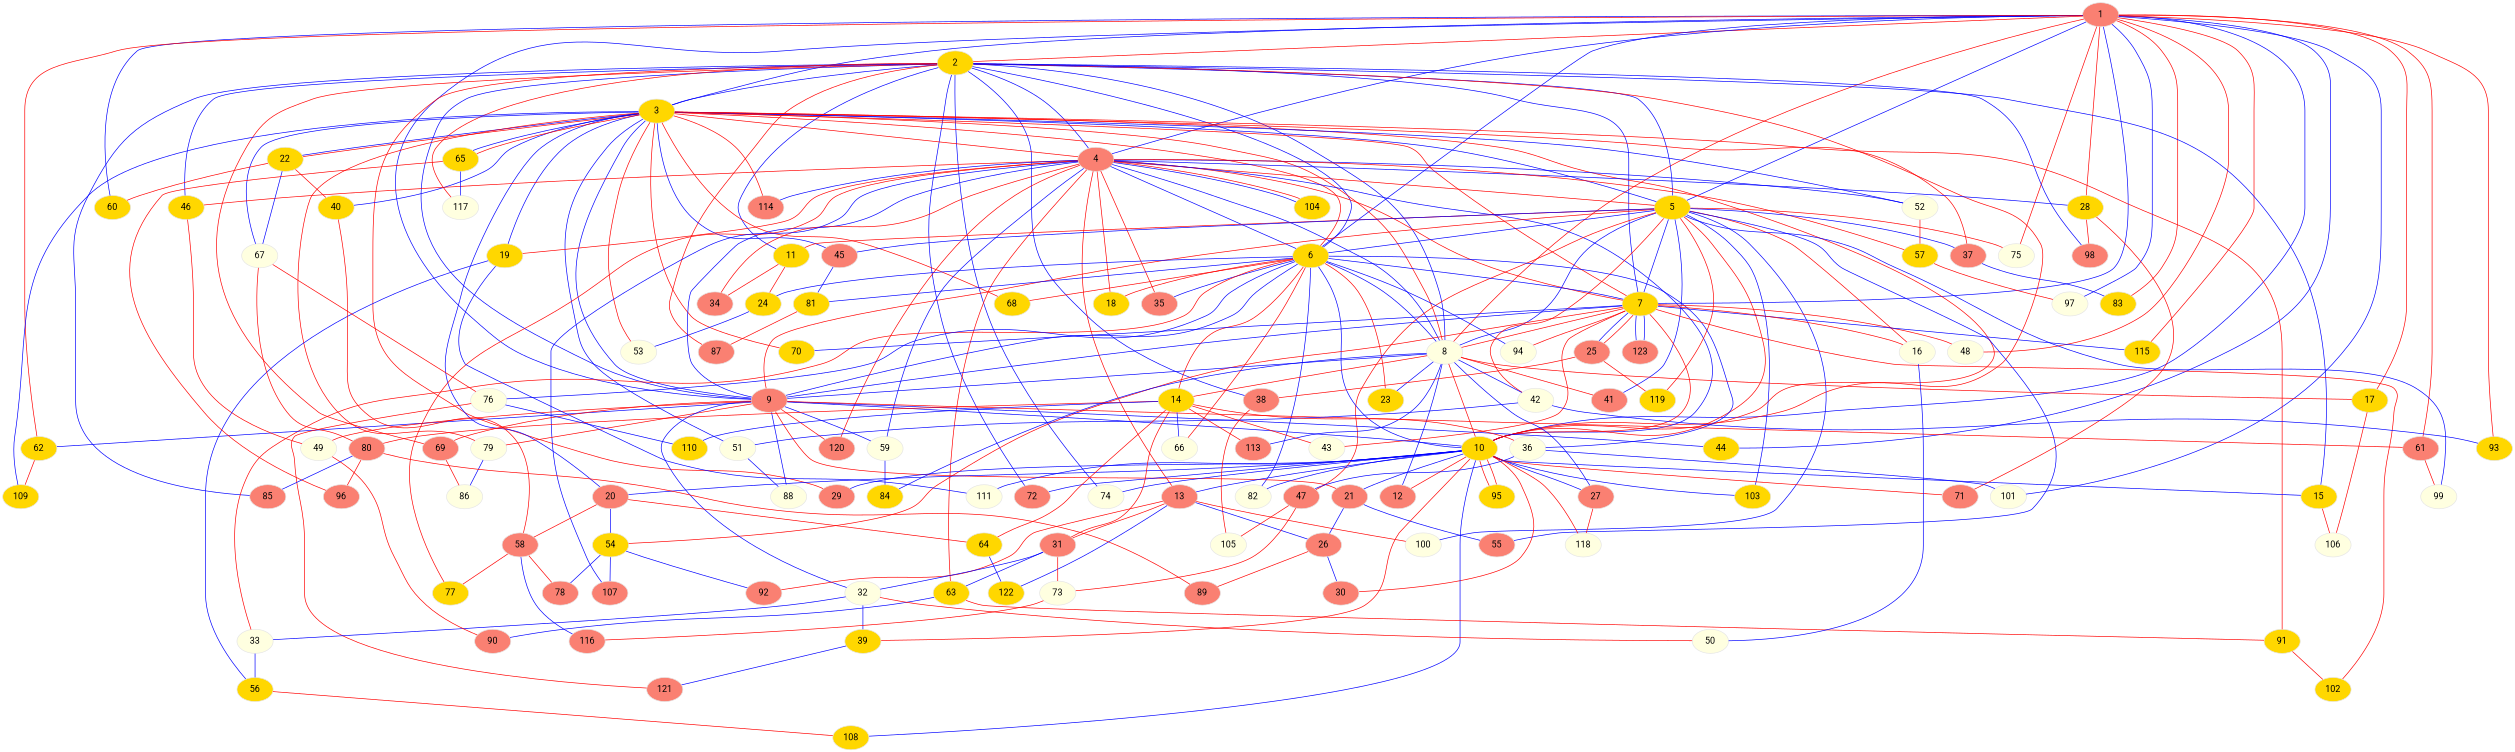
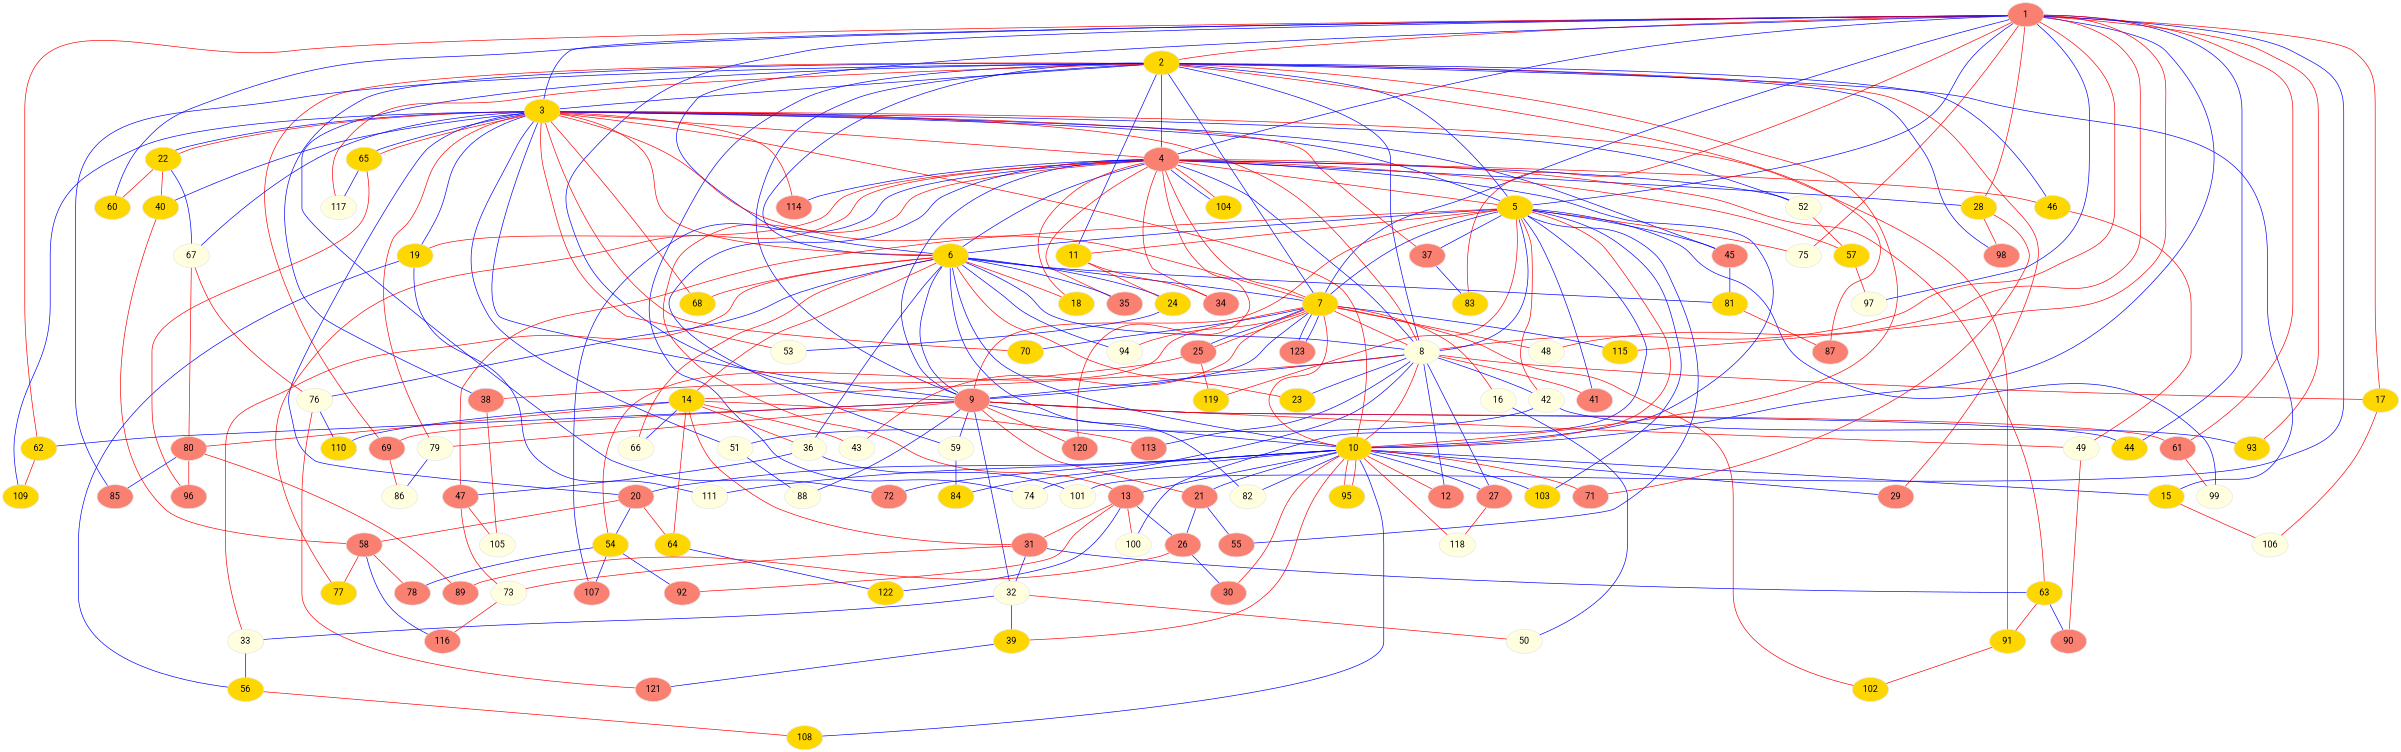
edge "5" -- "16": removed
